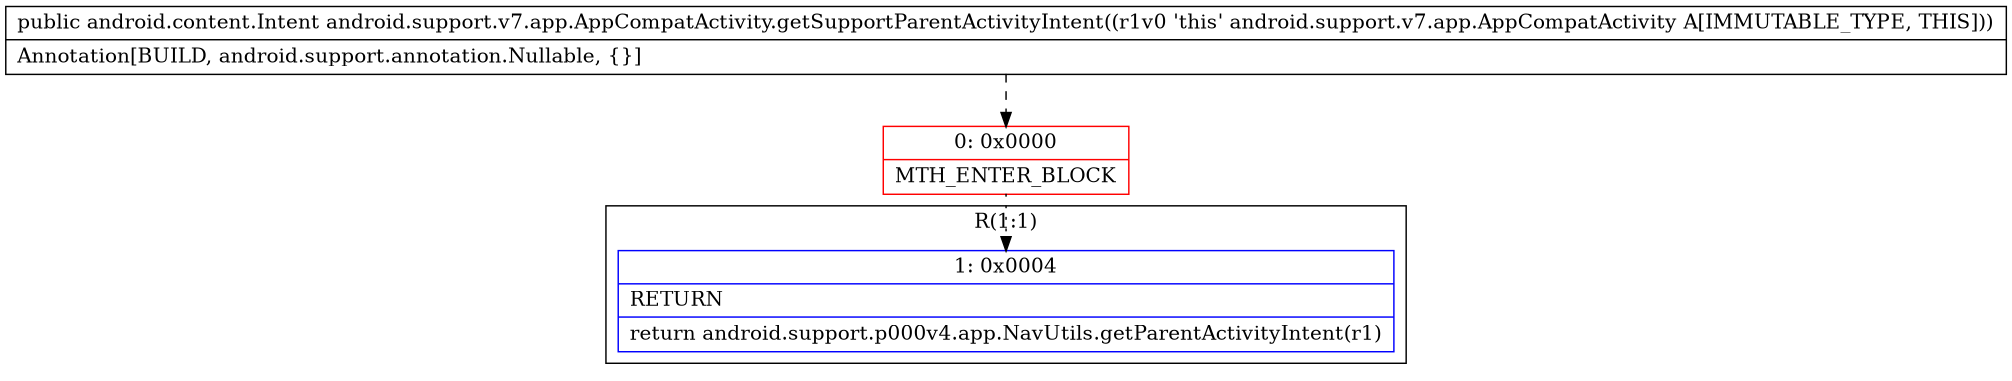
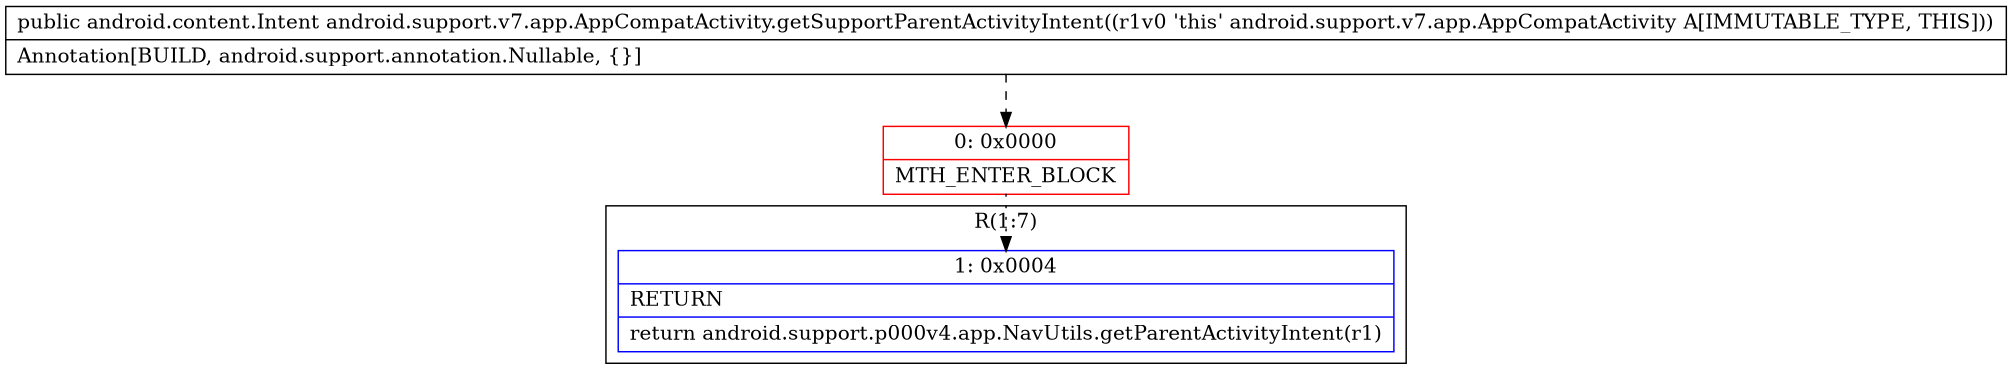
cluster "R(1:1)": label "R(1:1)" -> "R(1:7)"
